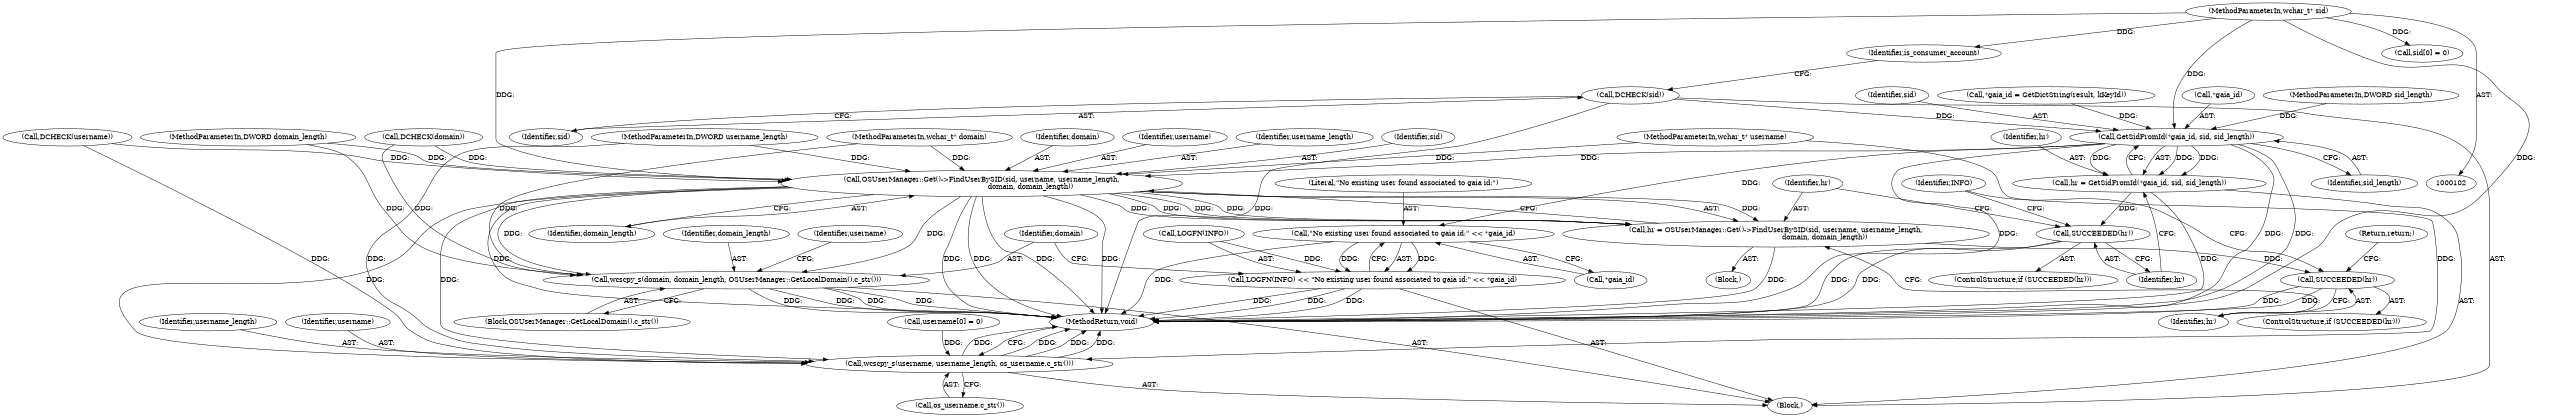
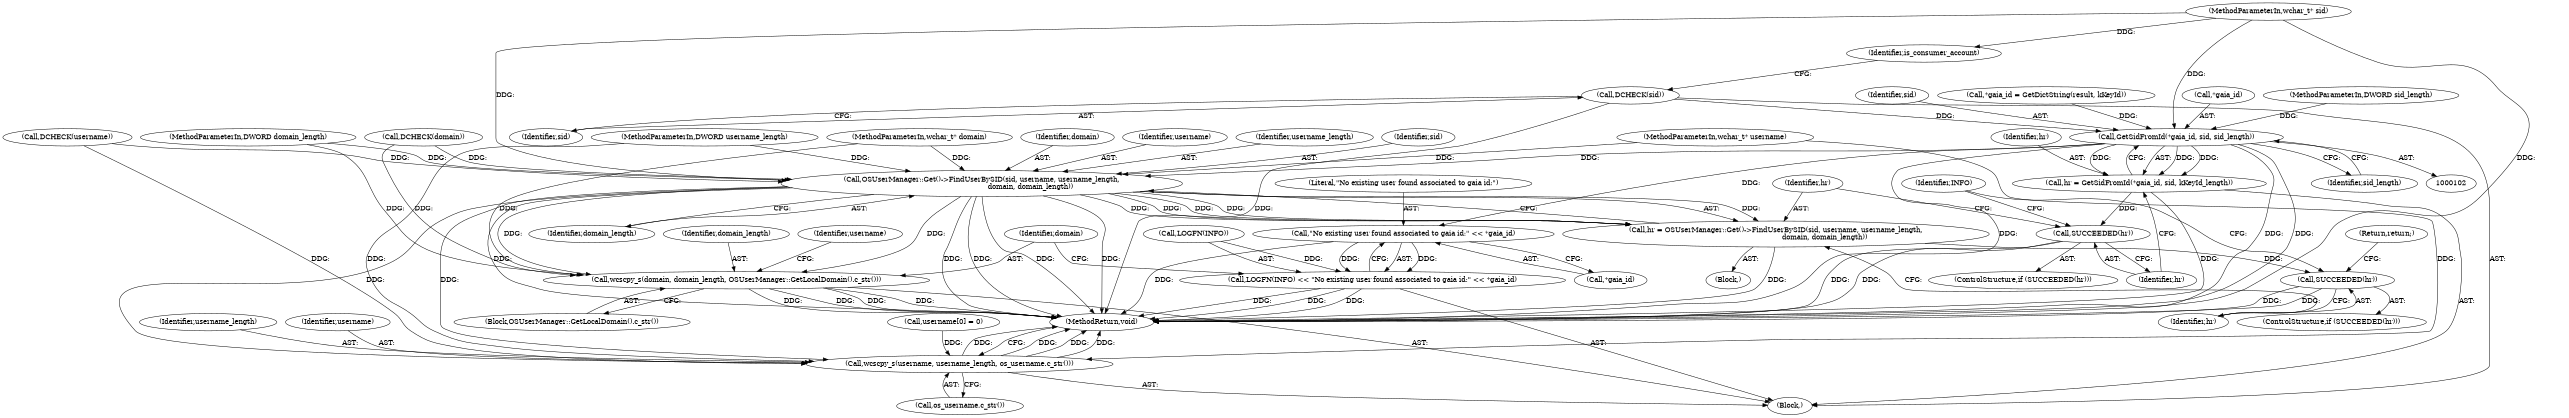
edge "(MethodParameterIn,wchar_t* sid)" -> "1000102": now "(Call,GetSidFromId(*gaia_id, sid, sid_length))" -> "1000102"
node "(Call,sid[0] = 0)": removed
edge "(Identifier,sid_length)" -> "(Call,GetSidFromId(*gaia_id, sid, sid_length))": label "AST: " -> "CFG: "
node "(Call,hr = GetSidFromId(*gaia_id, sid, sid_length))": label "(Call,hr = GetSidFromId(*gaia_id, sid, sid_length))" -> "(Call,hr = GetSidFromId(*gaia_id, sid, kKeyId_length))"
